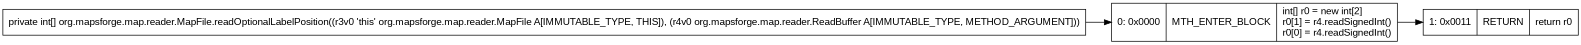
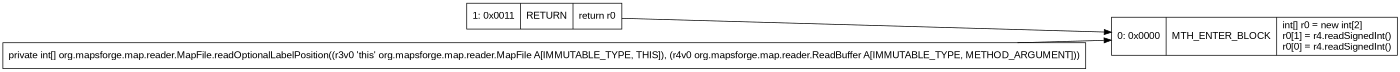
edge "0: 0x0000" -> "1: 0x0011": reversed
